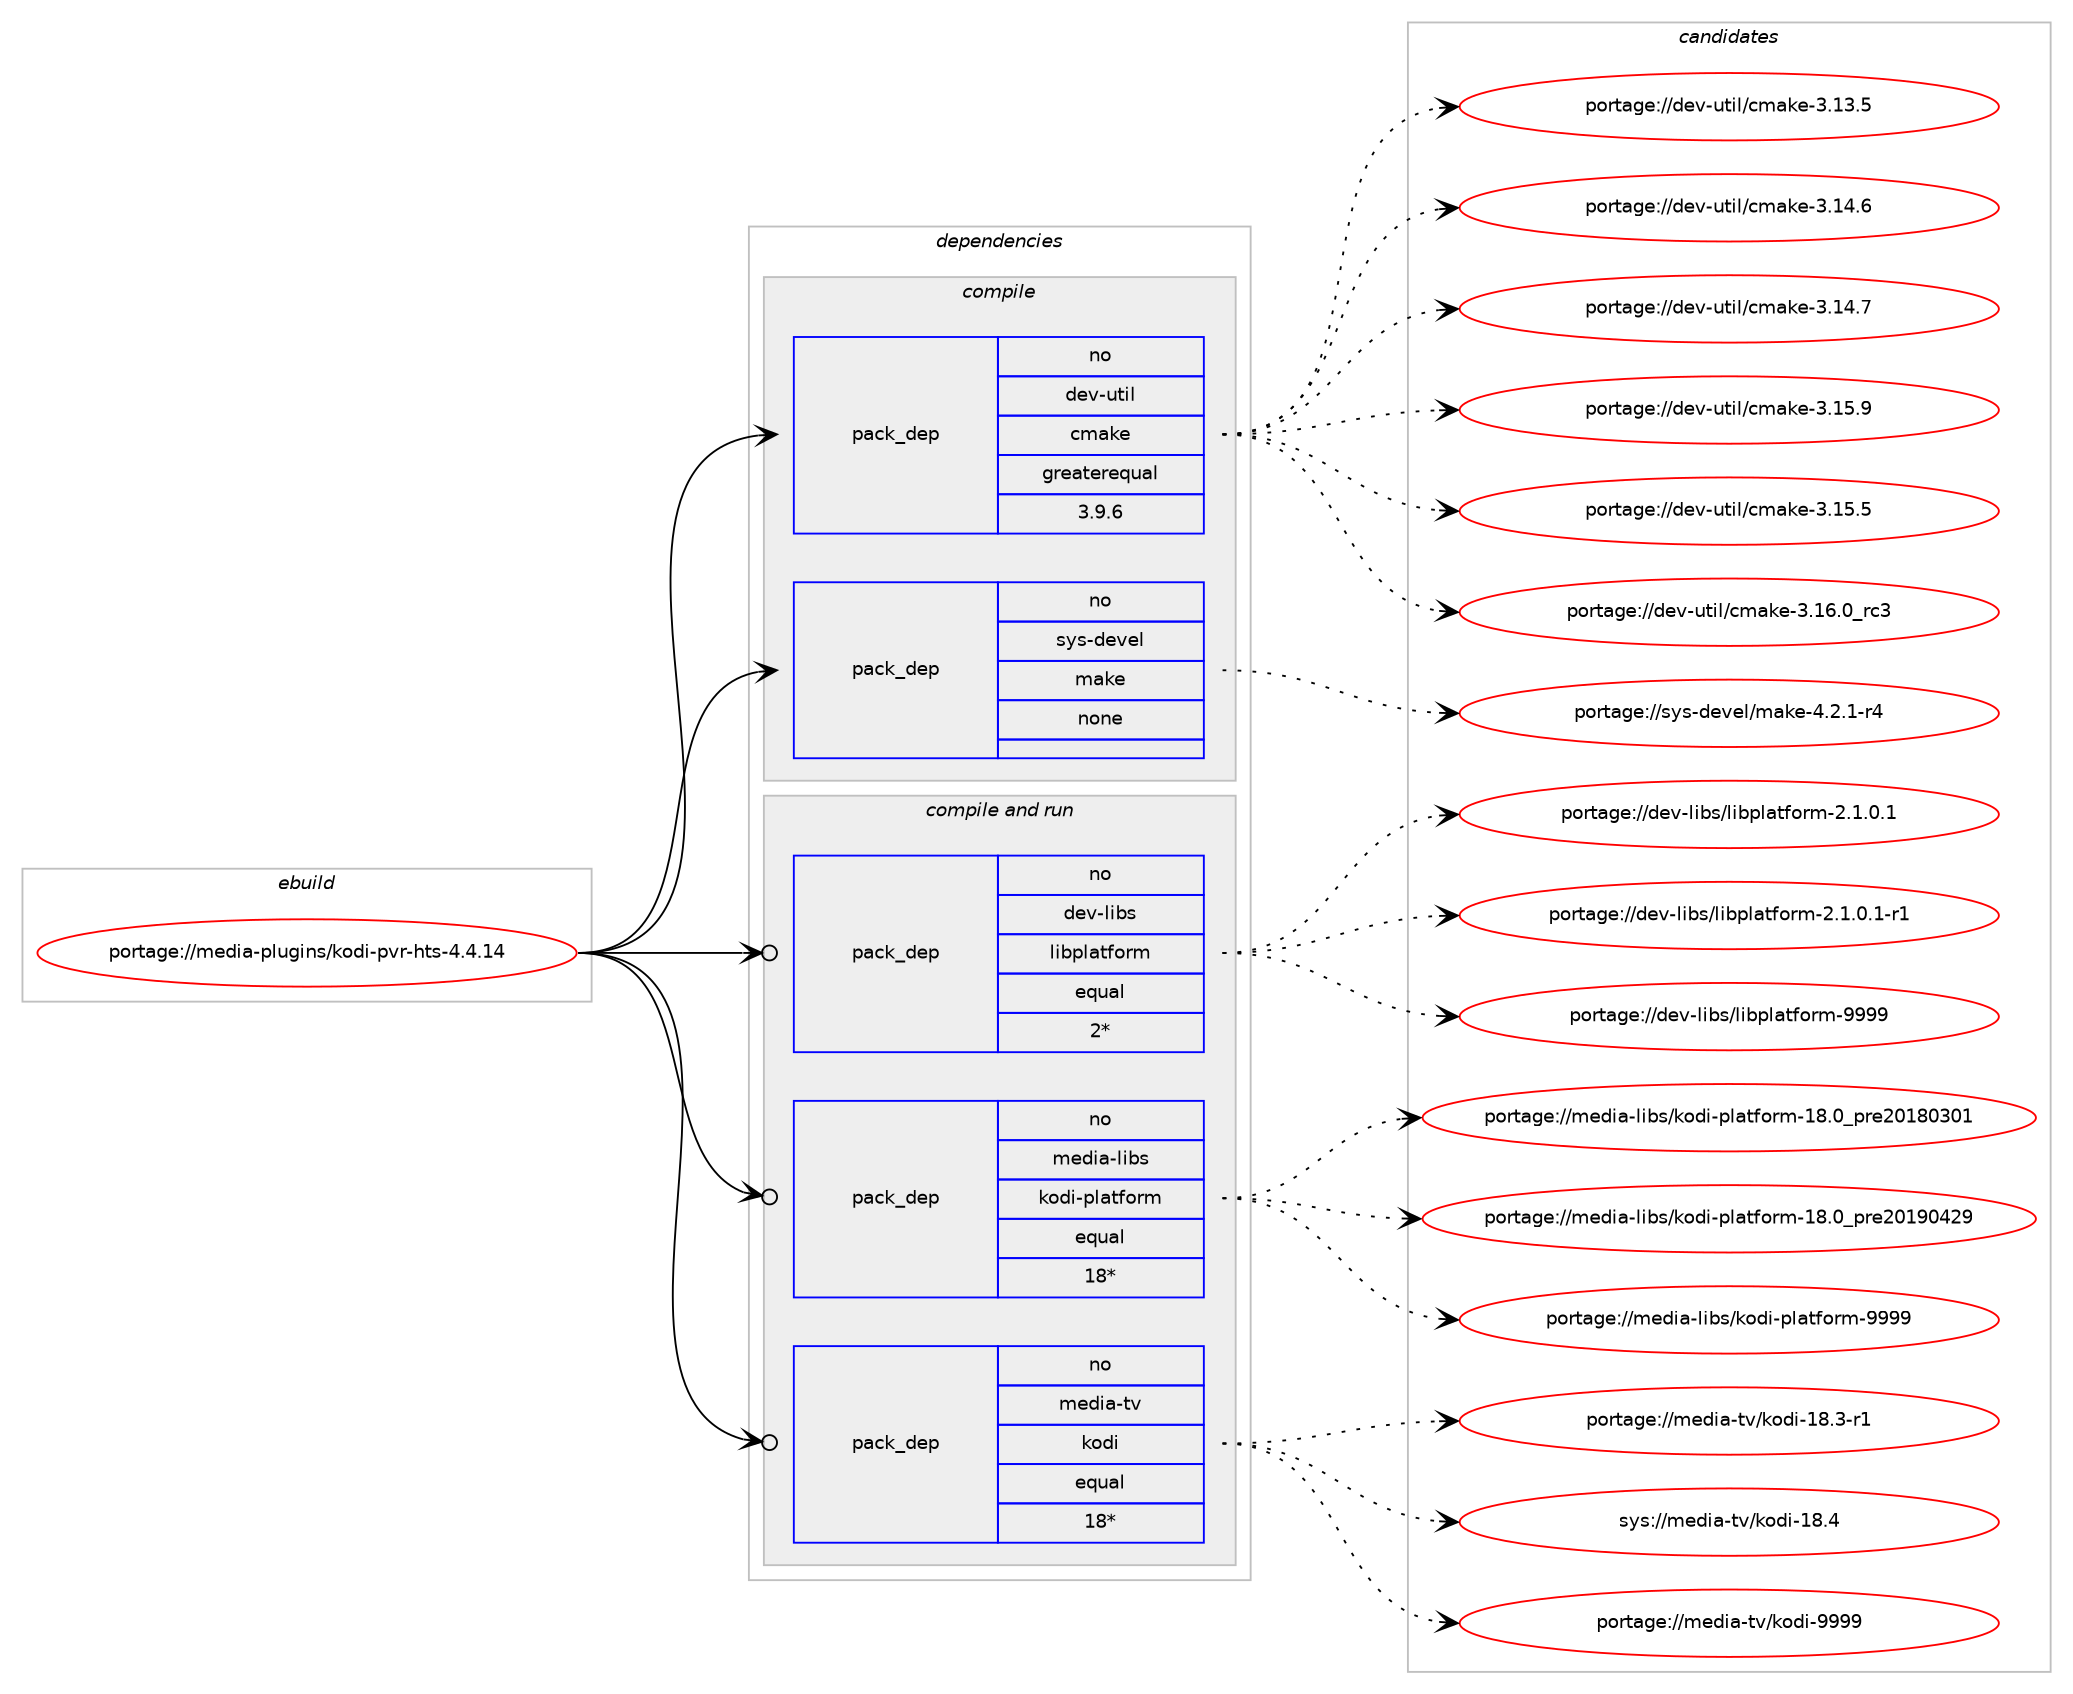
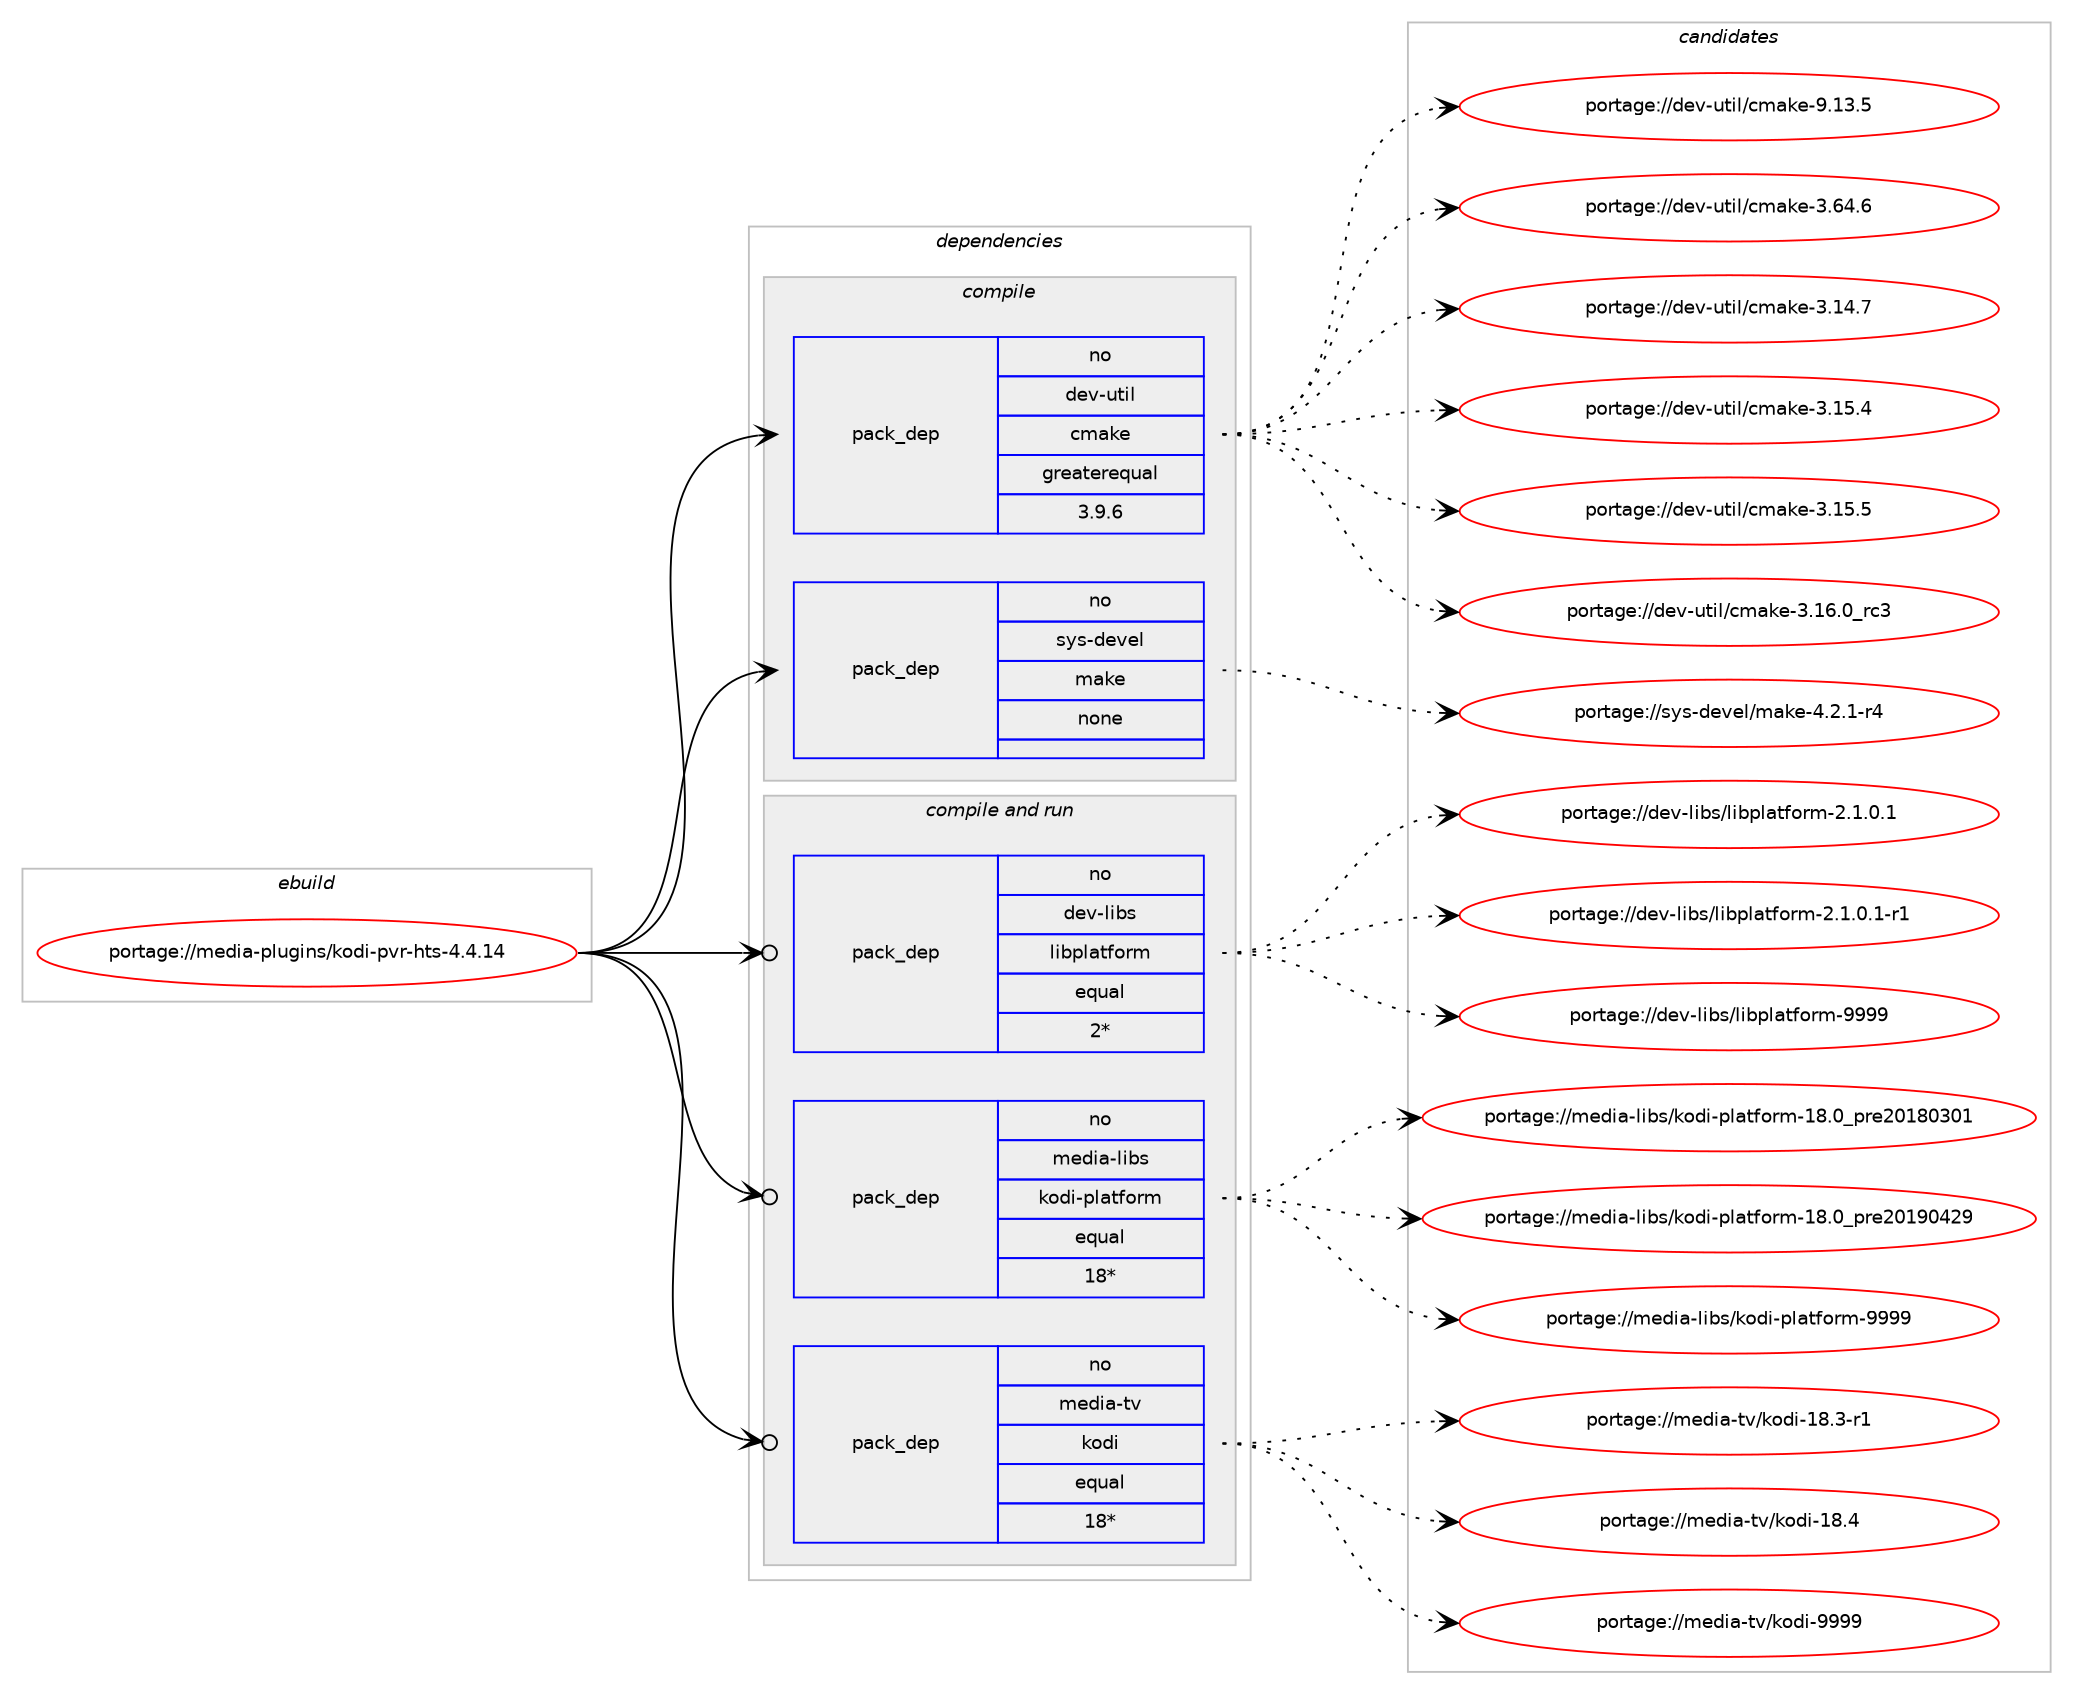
node "portage://dev-util/cmake-3.13.5": label "portage://dev-util/cmake-3.13.5" -> "portage://dev-util/cmake-9.13.5"
node "portage://dev-util/cmake-3.14.6": label "portage://dev-util/cmake-3.14.6" -> "portage://dev-util/cmake-3.64.6"
node "portage://dev-util/cmake-3.15.9": label "portage://dev-util/cmake-3.15.9" -> "portage://dev-util/cmake-3.15.4"
node "sys://media-tv/kodi-18.4": label "sys://media-tv/kodi-18.4" -> "portage://media-tv/kodi-18.4"
